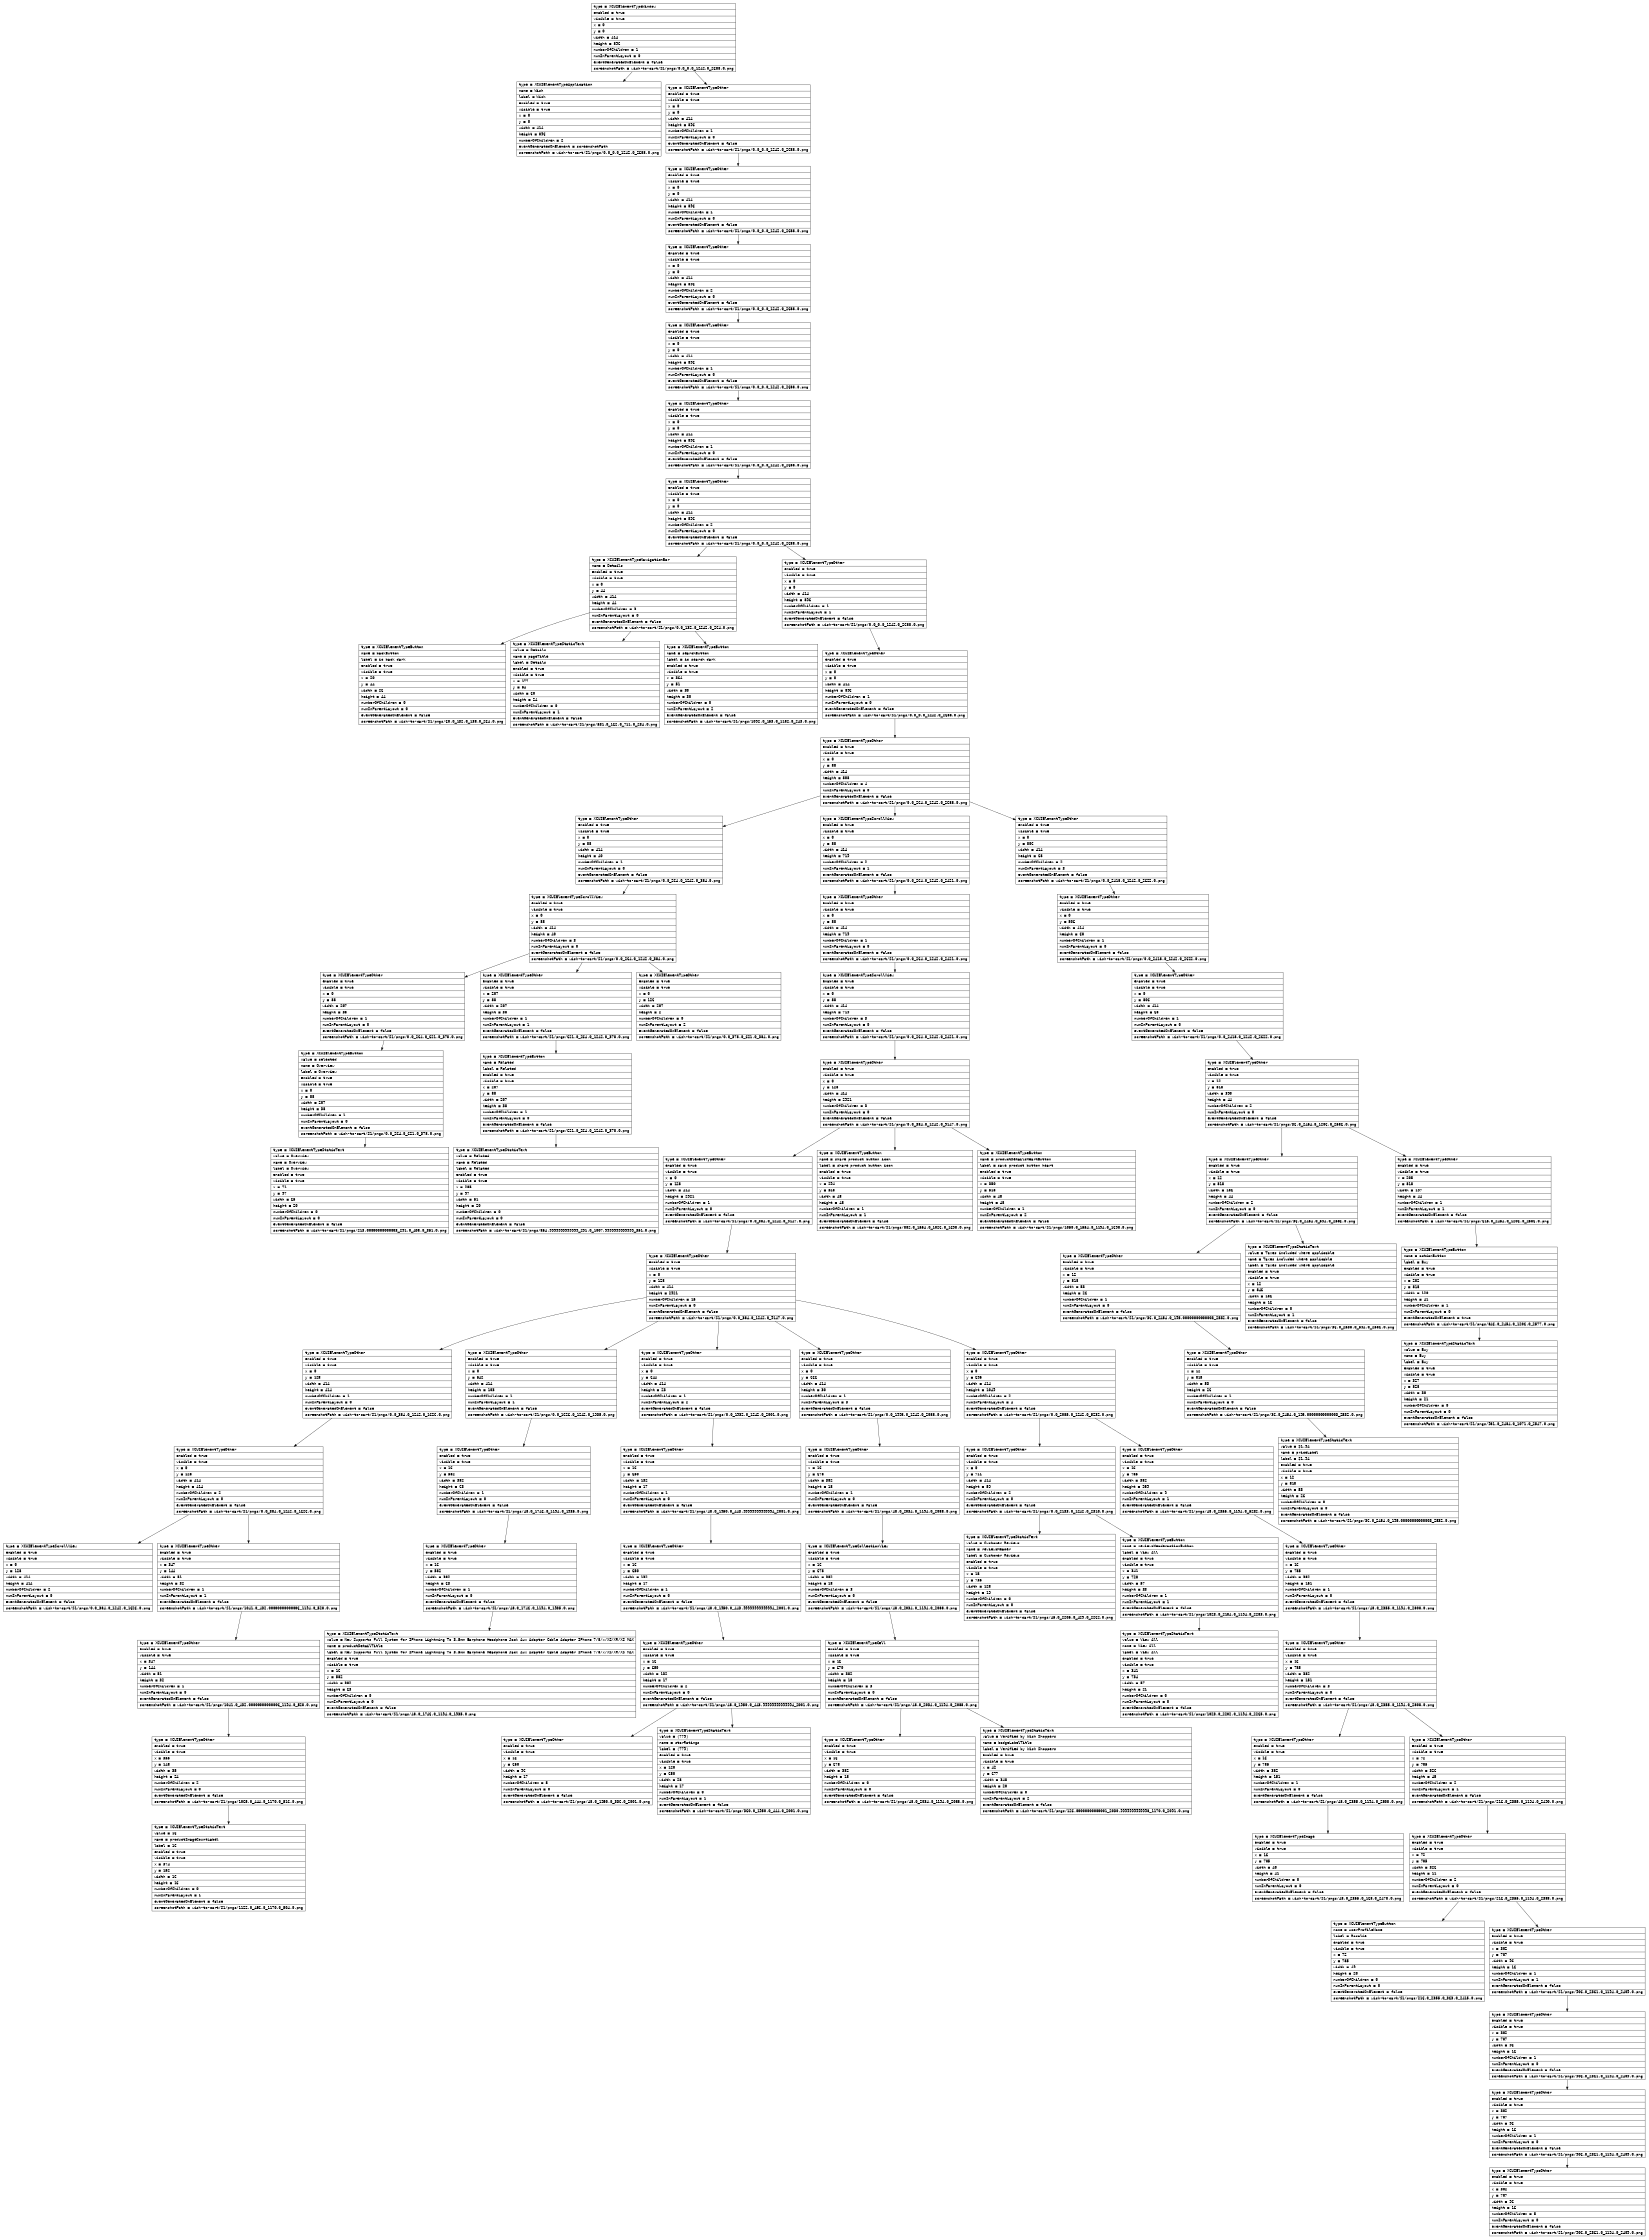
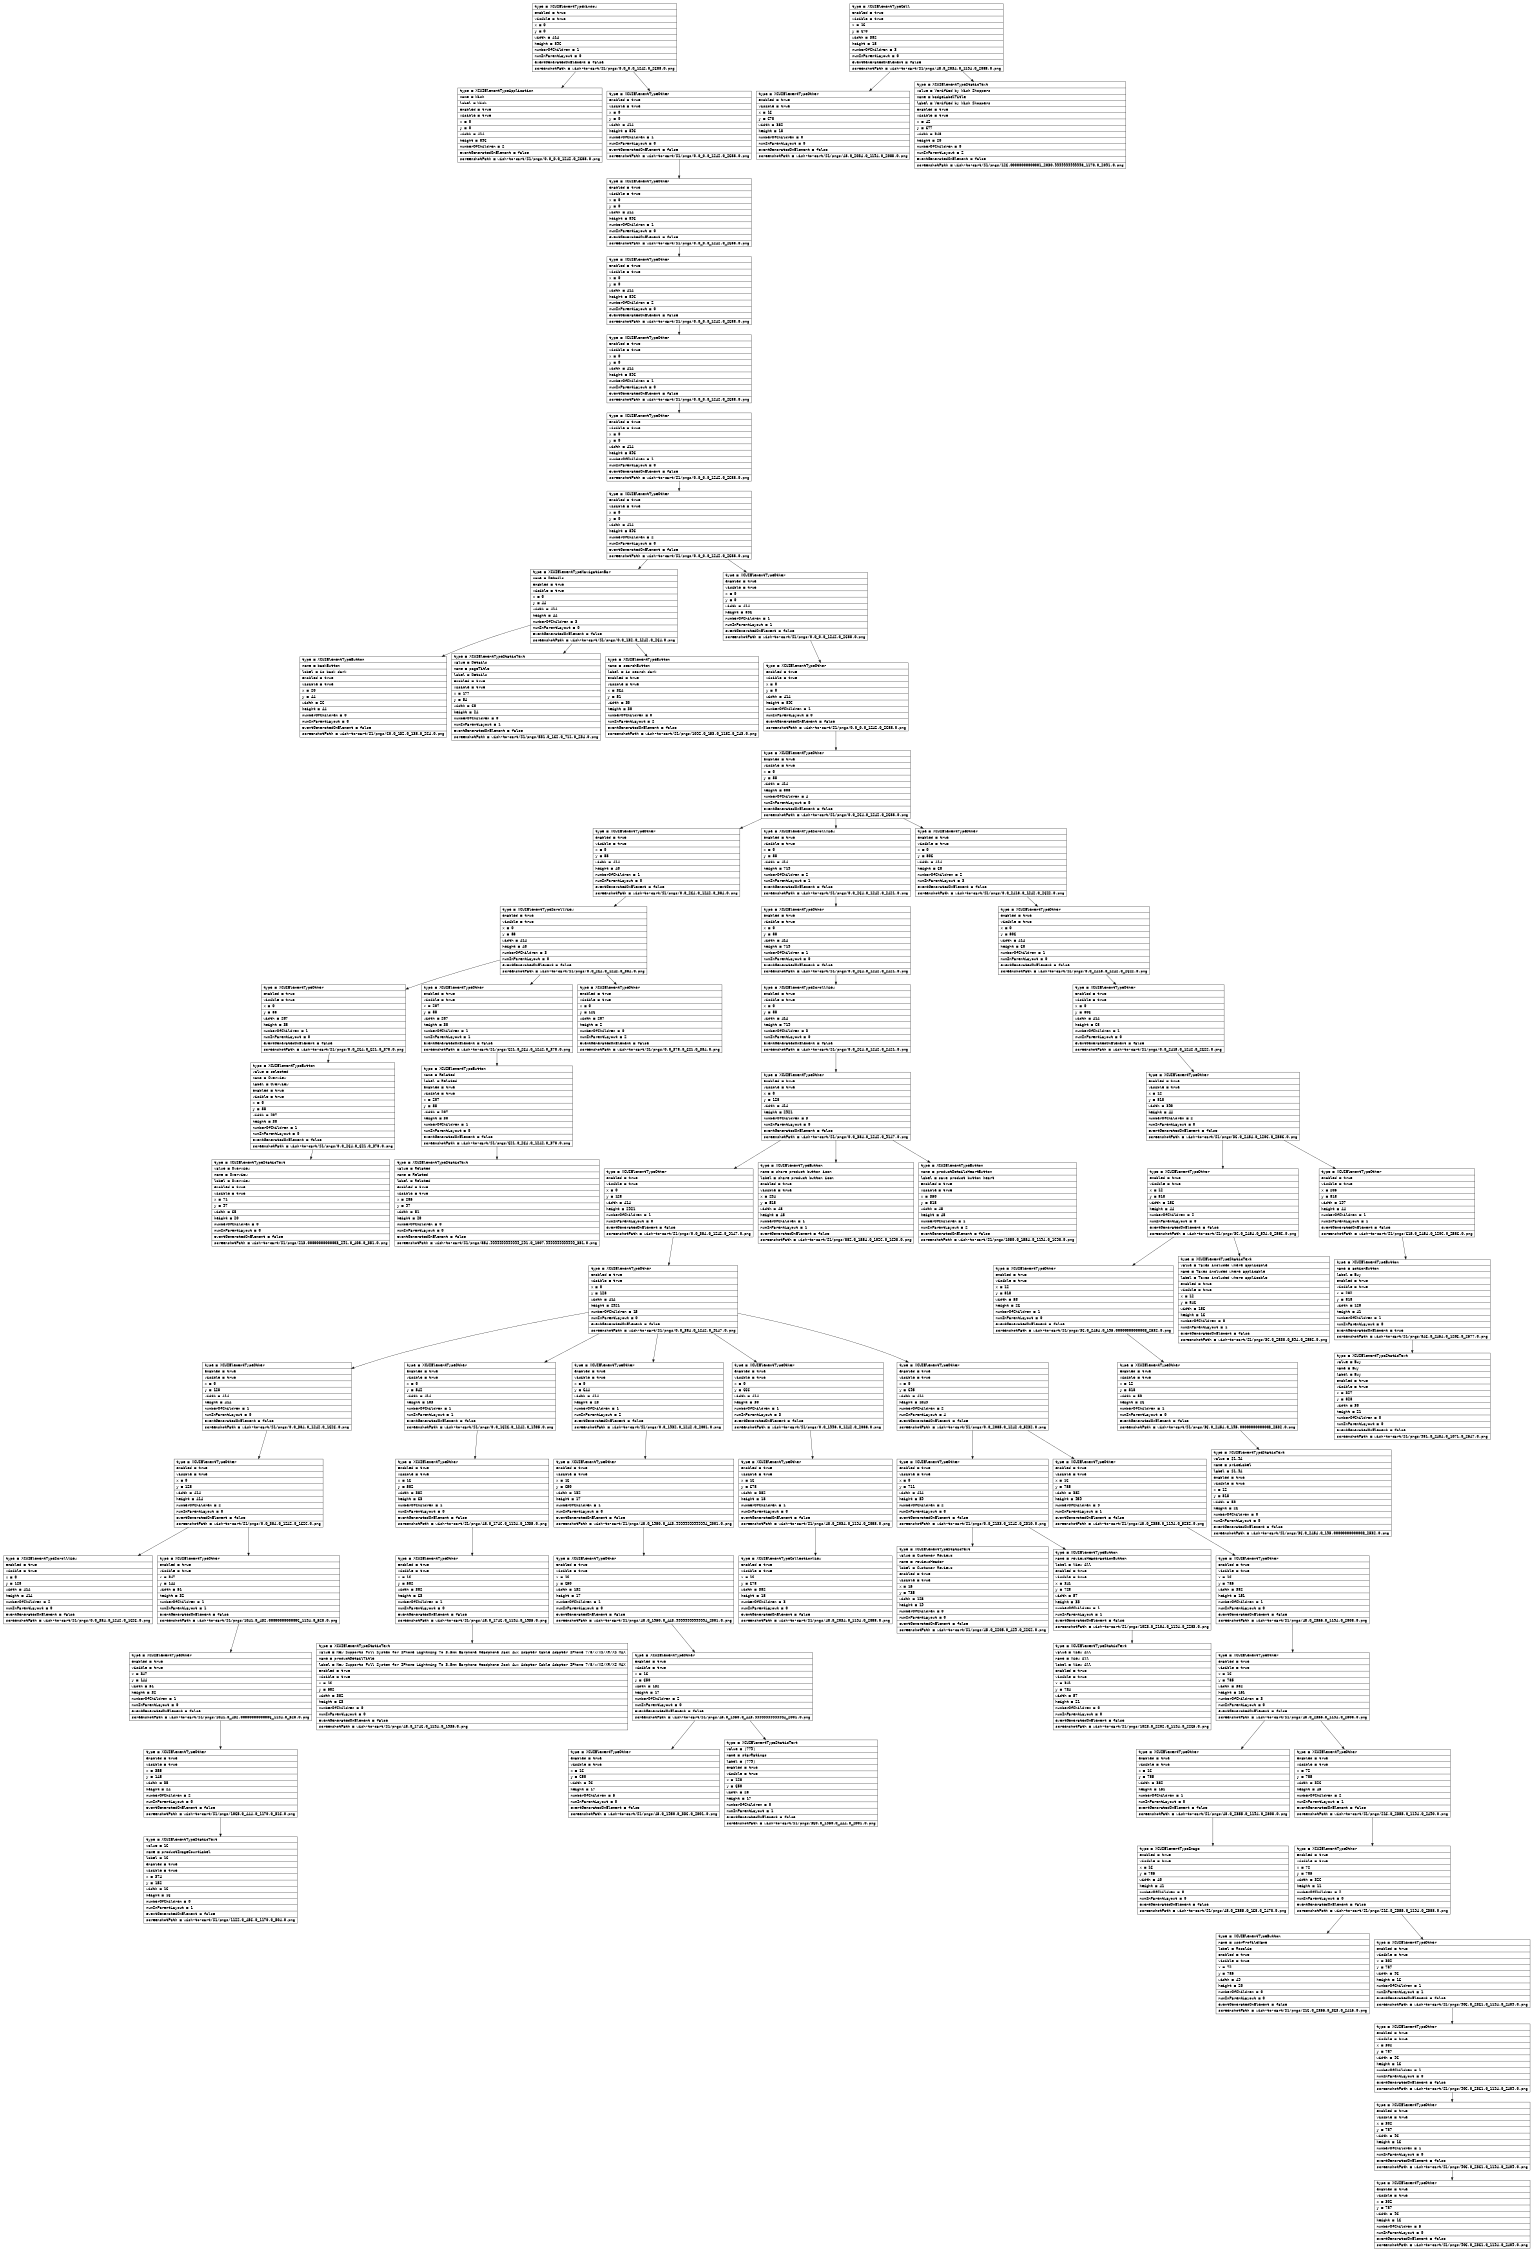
node "type = XCUIElementTypeApplication": text "eventGeneratedOnElement = screenshotPath" -> "eventGeneratedOnElement = false"
edge "type = XCUIElementTypeCollectionView" -> "type = XCUIElementTypeCell": removed
